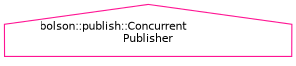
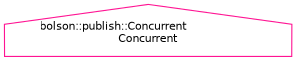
node "bolson::publish::Concurrent Publisher": label "bolson::publish::Concurrent Publisher" -> "bolson::publish::Concurrent Concurrent"
